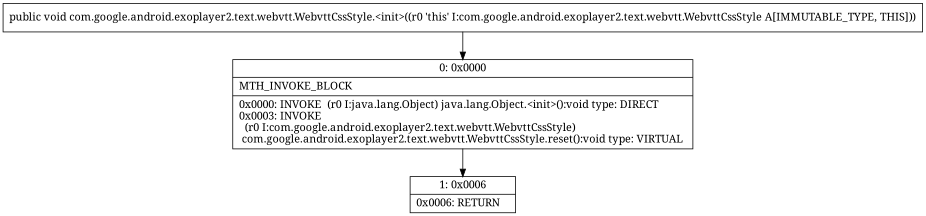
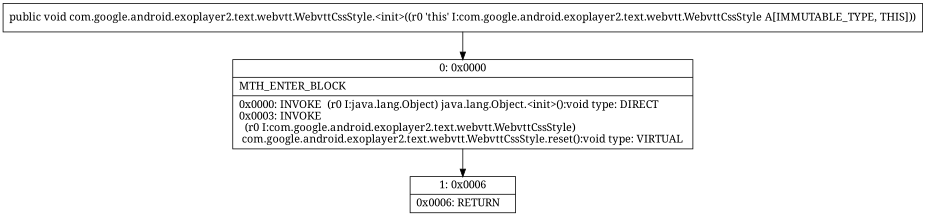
node "0: 0x0000": text "MTH_INVOKE_BLOCK" -> "MTH_ENTER_BLOCK"
